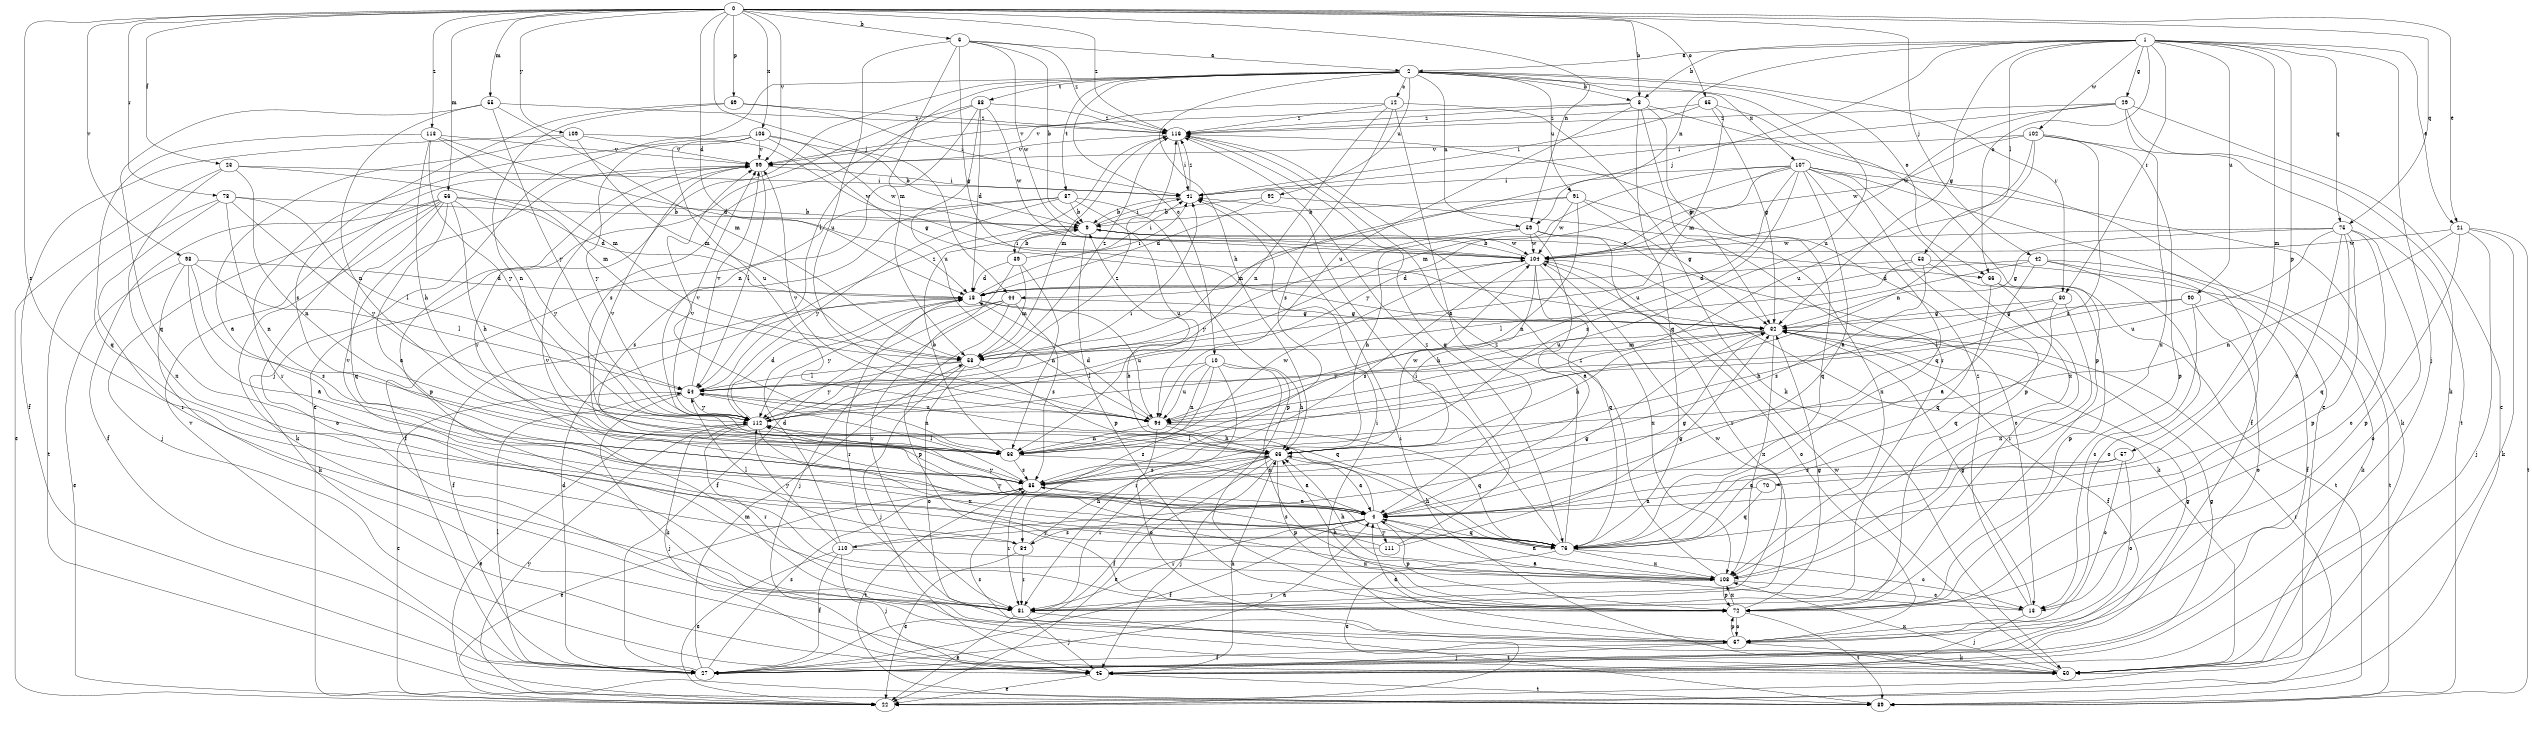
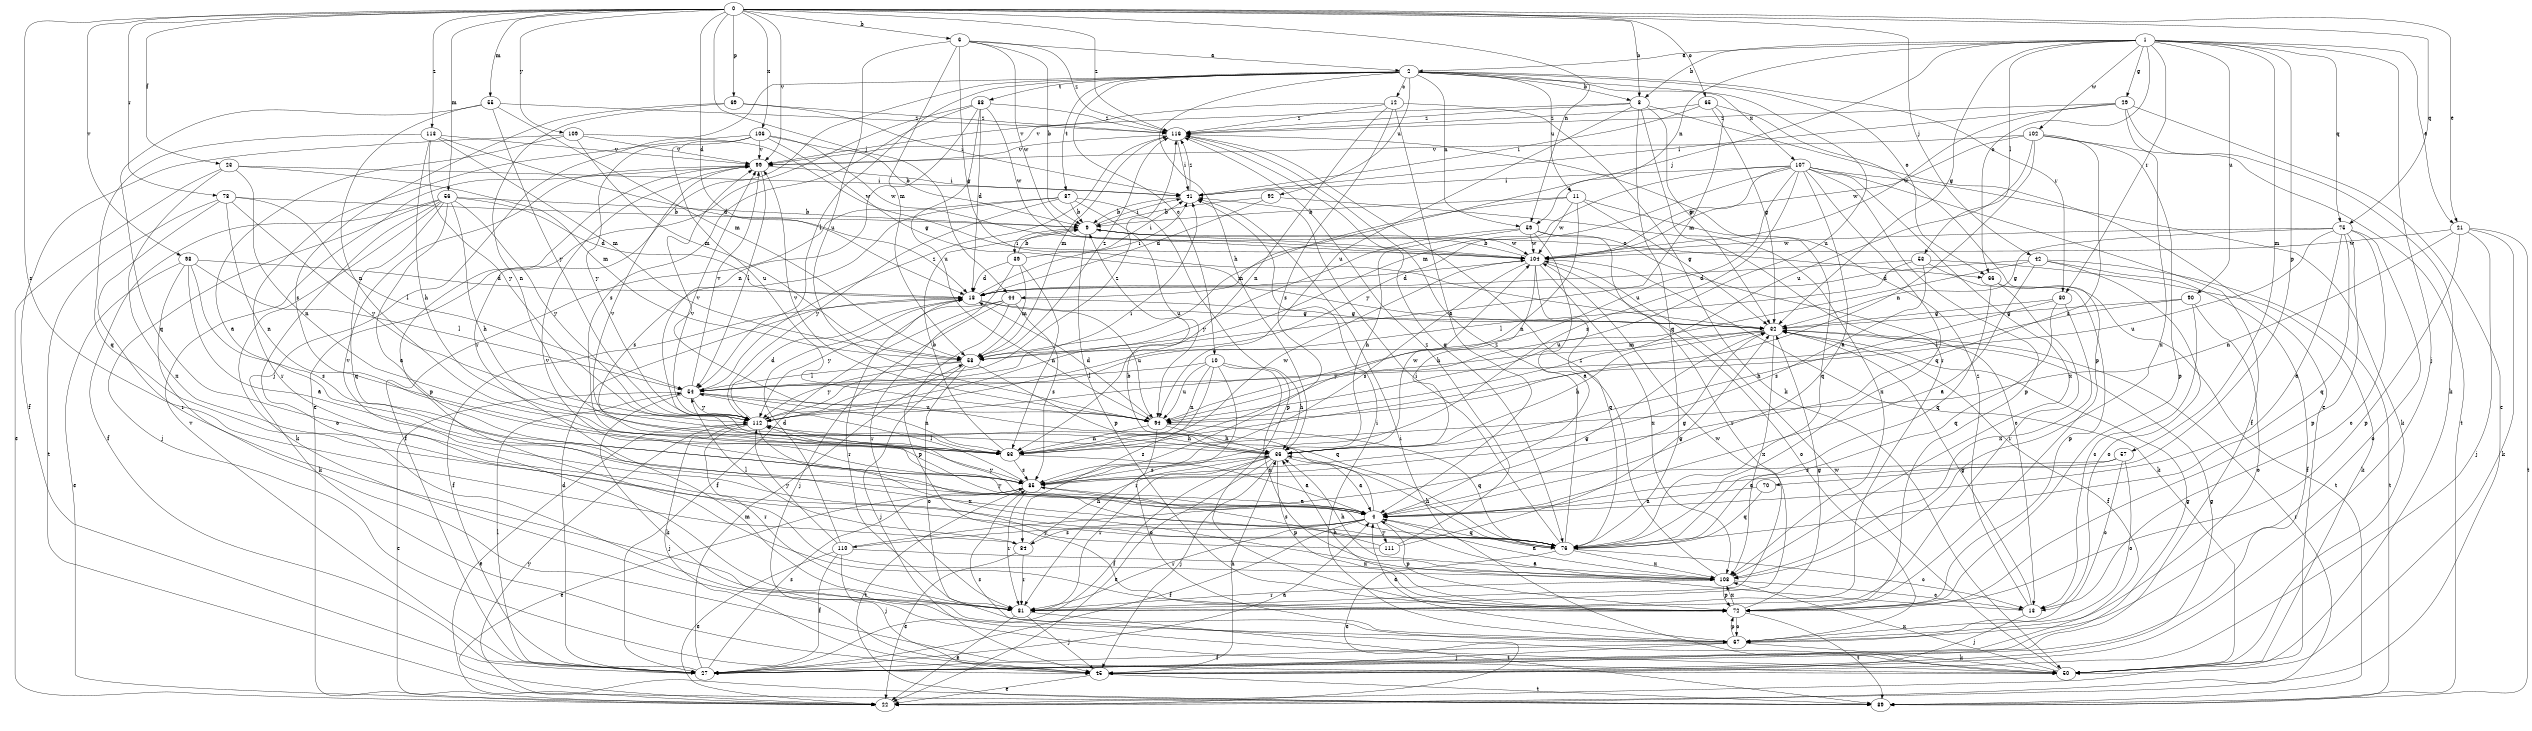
node "91": label "91" -> "11"
edge "112" -> "36": label "l" -> "h"
